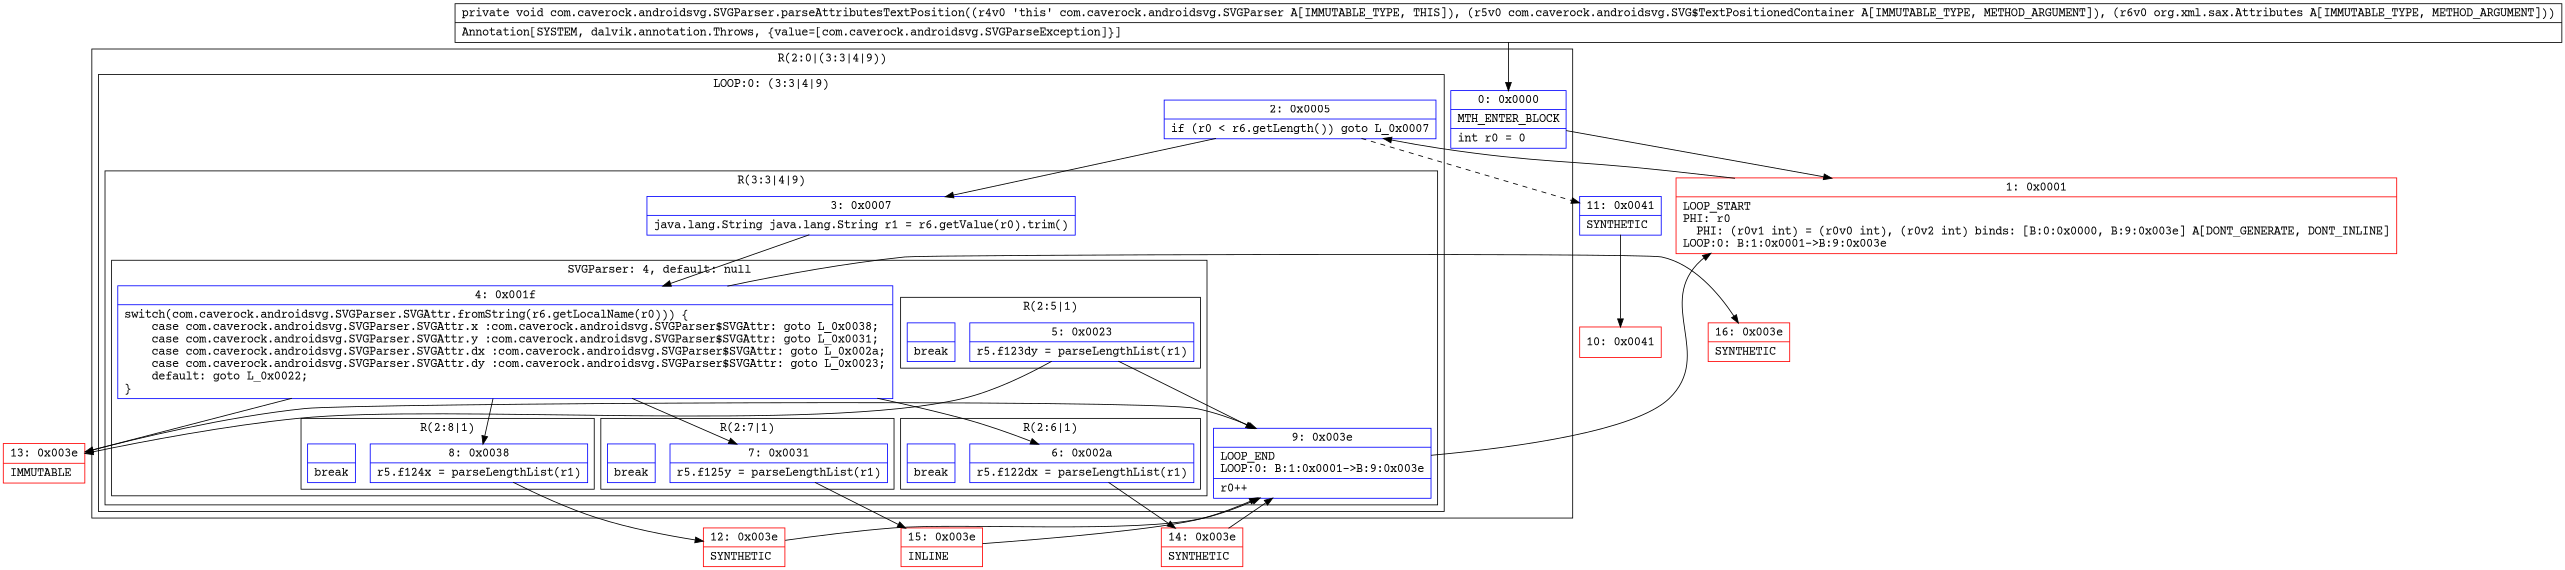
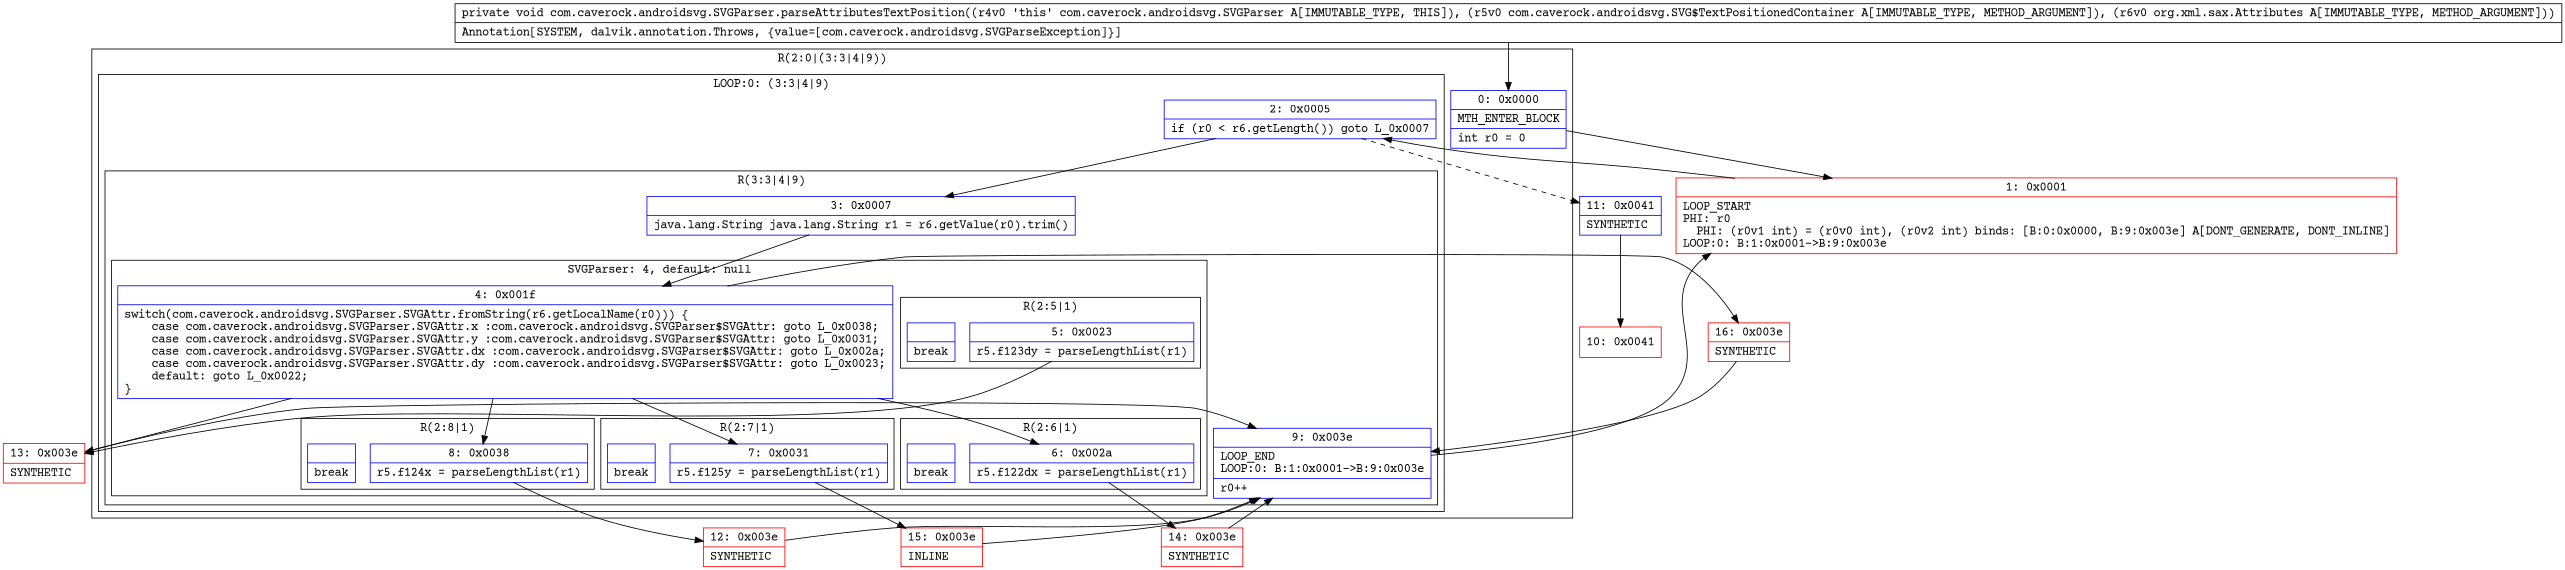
edge "5: 0x0023" -> "9: 0x003e": now "16: 0x003e" -> "9: 0x003e"
node "13: 0x003e": text "IMMUTABLE" -> "SYNTHETIC"
